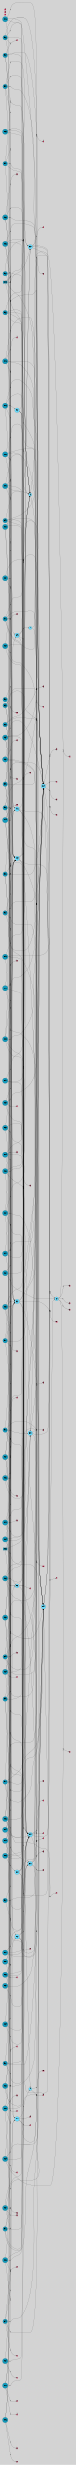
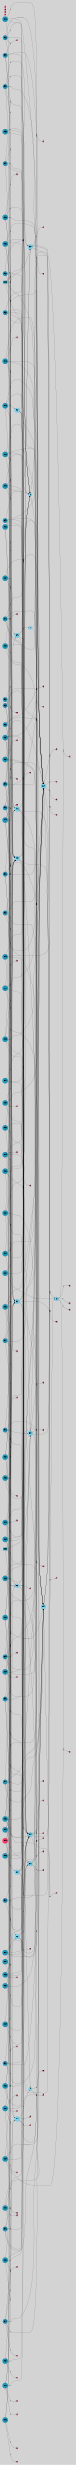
node "13": added
node "T1040": fillcolor #1199bb -> #ff3366
